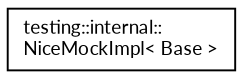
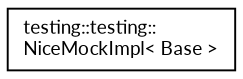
node "testing::internal:: NiceMockImpl< Base >": label "testing::internal:: NiceMockImpl< Base >" -> "testing::testing:: NiceMockImpl< Base >"
